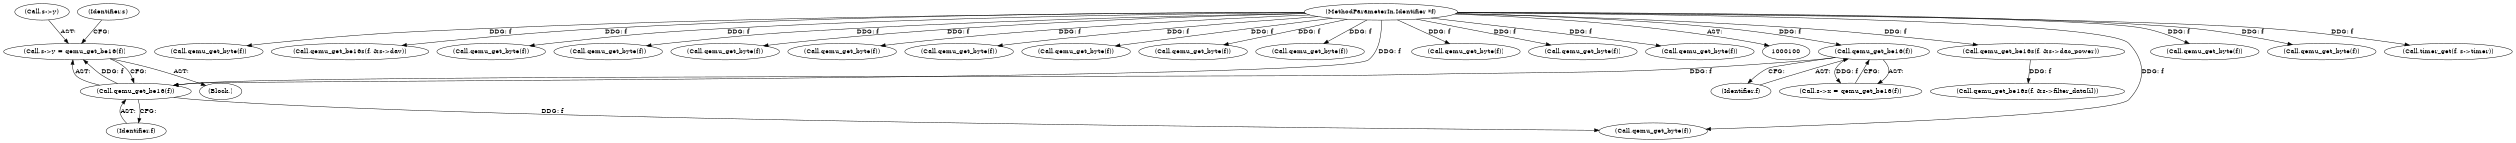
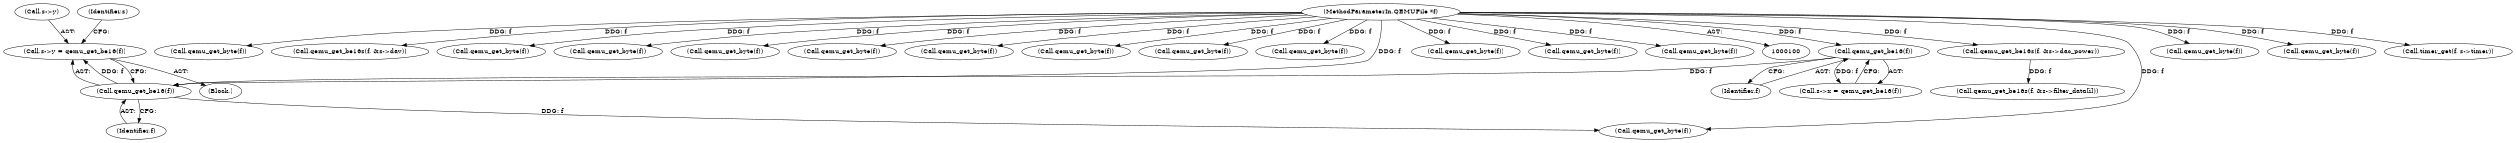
node "(MethodParameterIn,Identifier *f)": label "(MethodParameterIn,Identifier *f)" -> "(MethodParameterIn,QEMUFile *f)"
